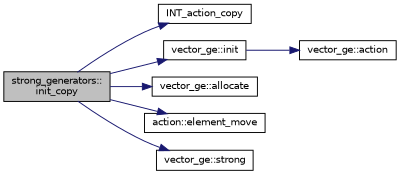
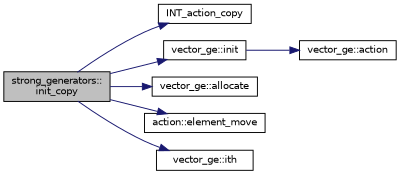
node "vector_ge::strong": label "vector_ge::strong" -> "vector_ge::ith"
